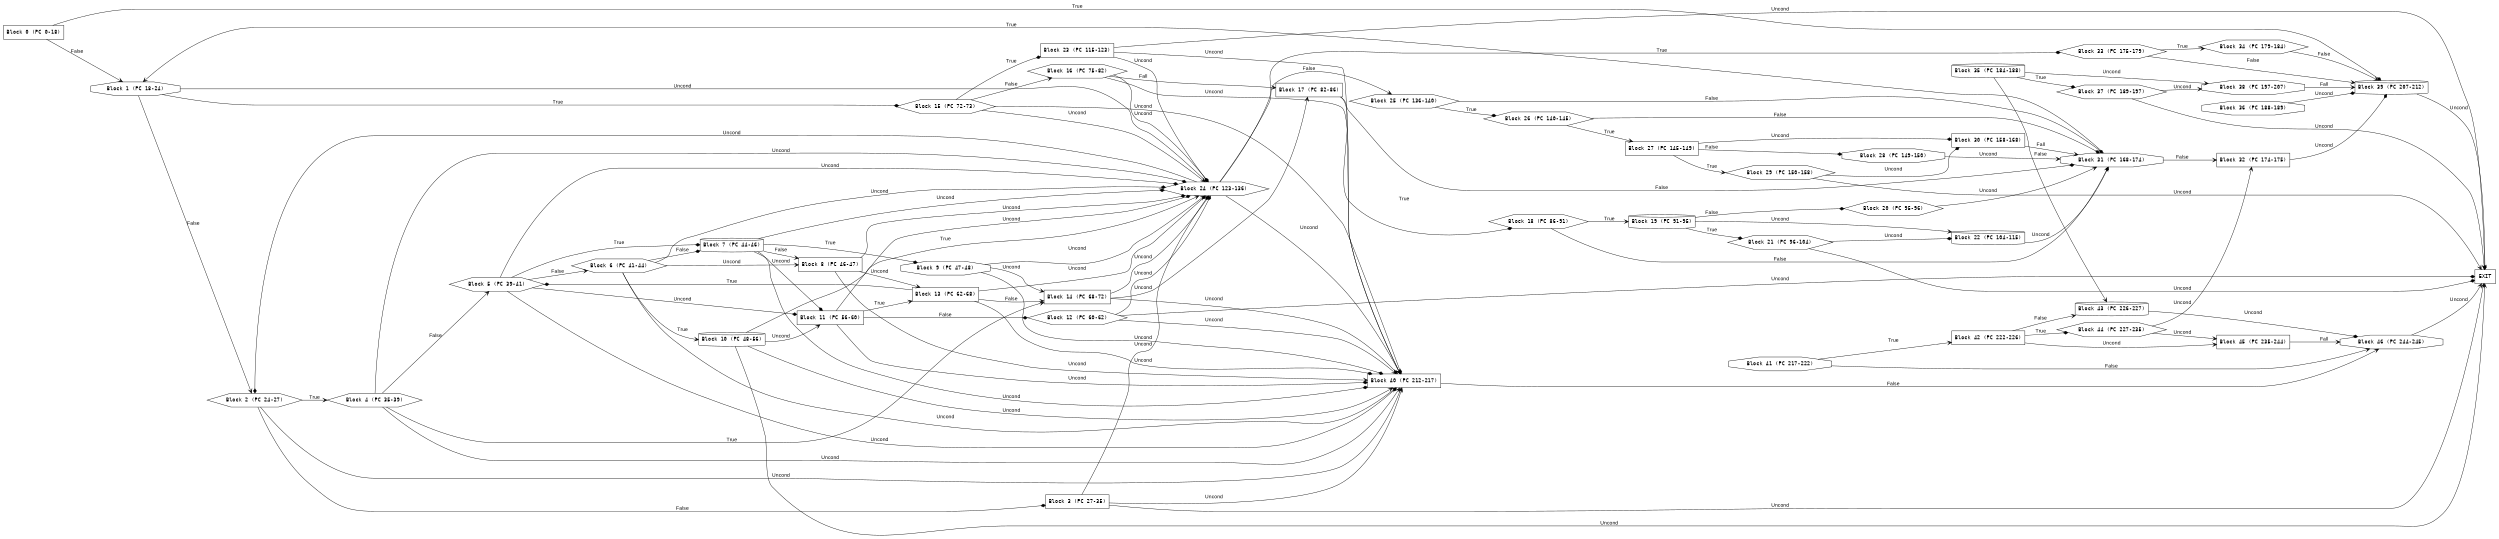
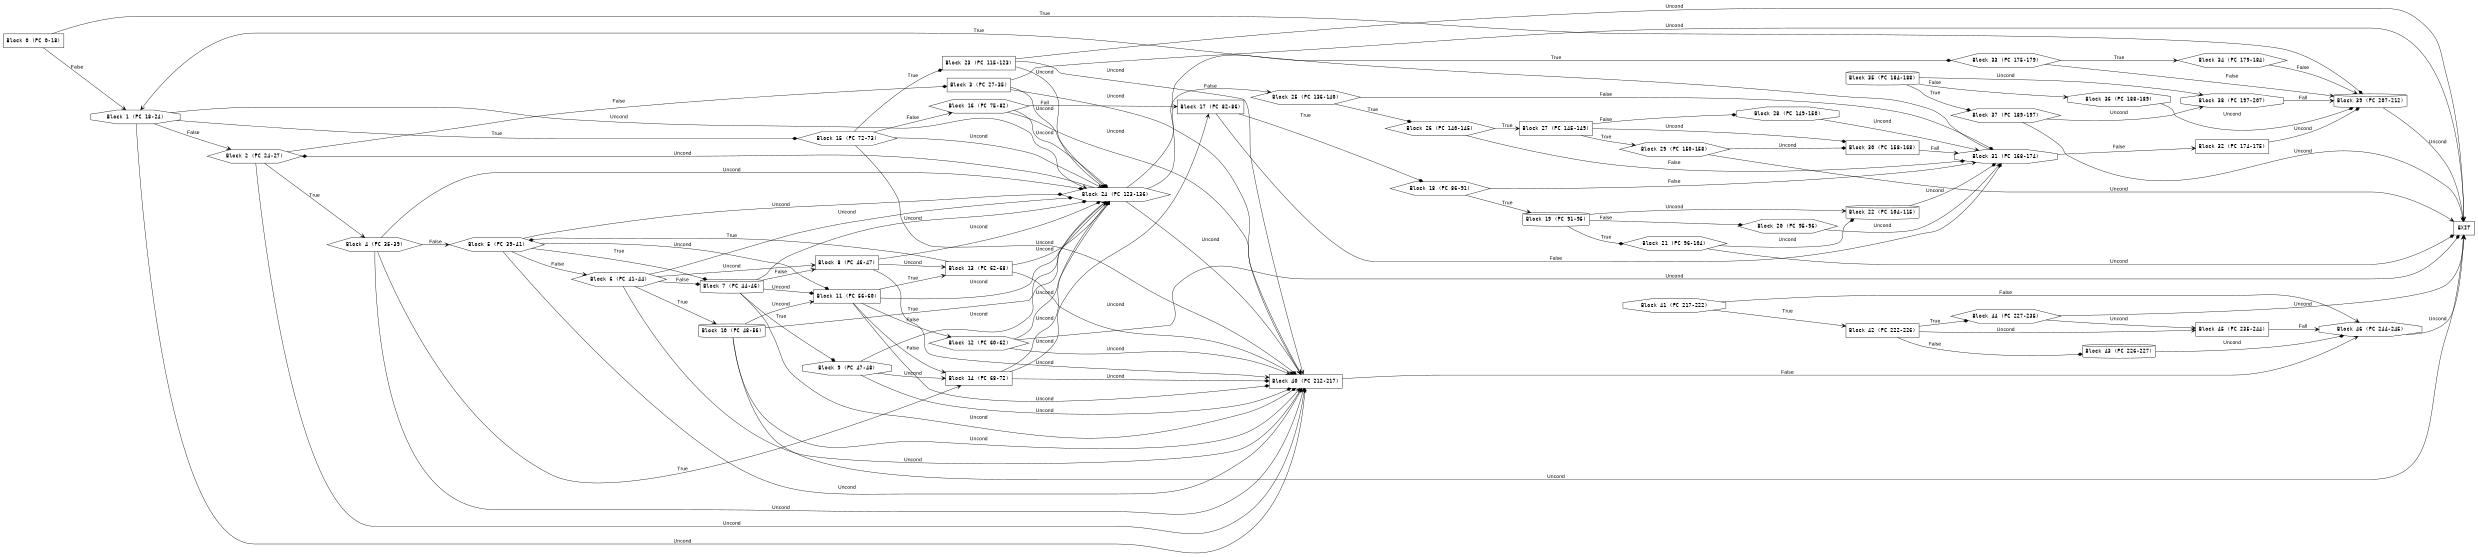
edge "Block 35 (PC 184-188)" -> "Block 43 (PC 226-227)": now "Block 35 (PC 184-188)" -> "Block 36 (PC 188-189)"
edge "Block 44 (PC 227-235)" -> "Block 32 (PC 174-175)": now "Block 44 (PC 227-235)" -> "EXIT"
edge "Block 13 (PC 62-68)" -> "Block 14 (PC 68-72)": now "Block 11 (PC 56-60)" -> "Block 14 (PC 68-72)"
edge "Block 11 (PC 56-60)" -> "Block 12 (PC 60-62)": arrowhead diamond -> vee
edge "Block 42 (PC 222-226)" -> "Block 43 (PC 226-227)": arrowhead vee -> diamond
edge "Block 1 (PC 18-24)" -> "Block 40 (PC 212-217)": added, label "Uncond"
